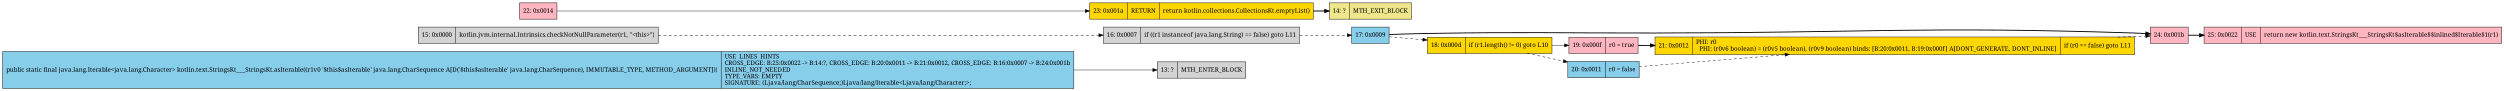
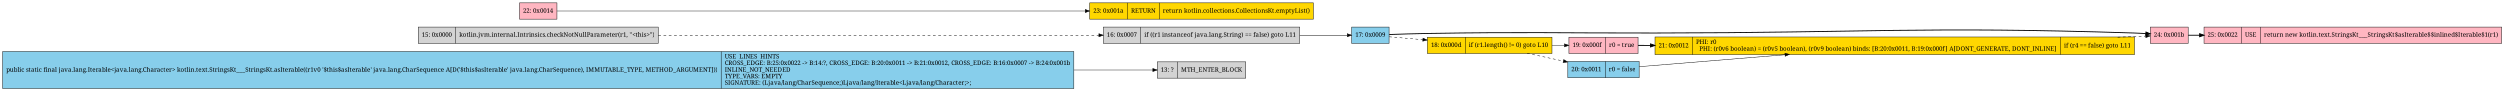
node "14: ?": removed
edge "16: 0x0007" -> "17: 0x0009": style dashed -> solid
node "21: 0x0012": text "if (r0 == false) goto L11" -> "if (r4 == false) goto L11"
edge "20: 0x0011" -> "21: 0x0012": style dashed -> solid
